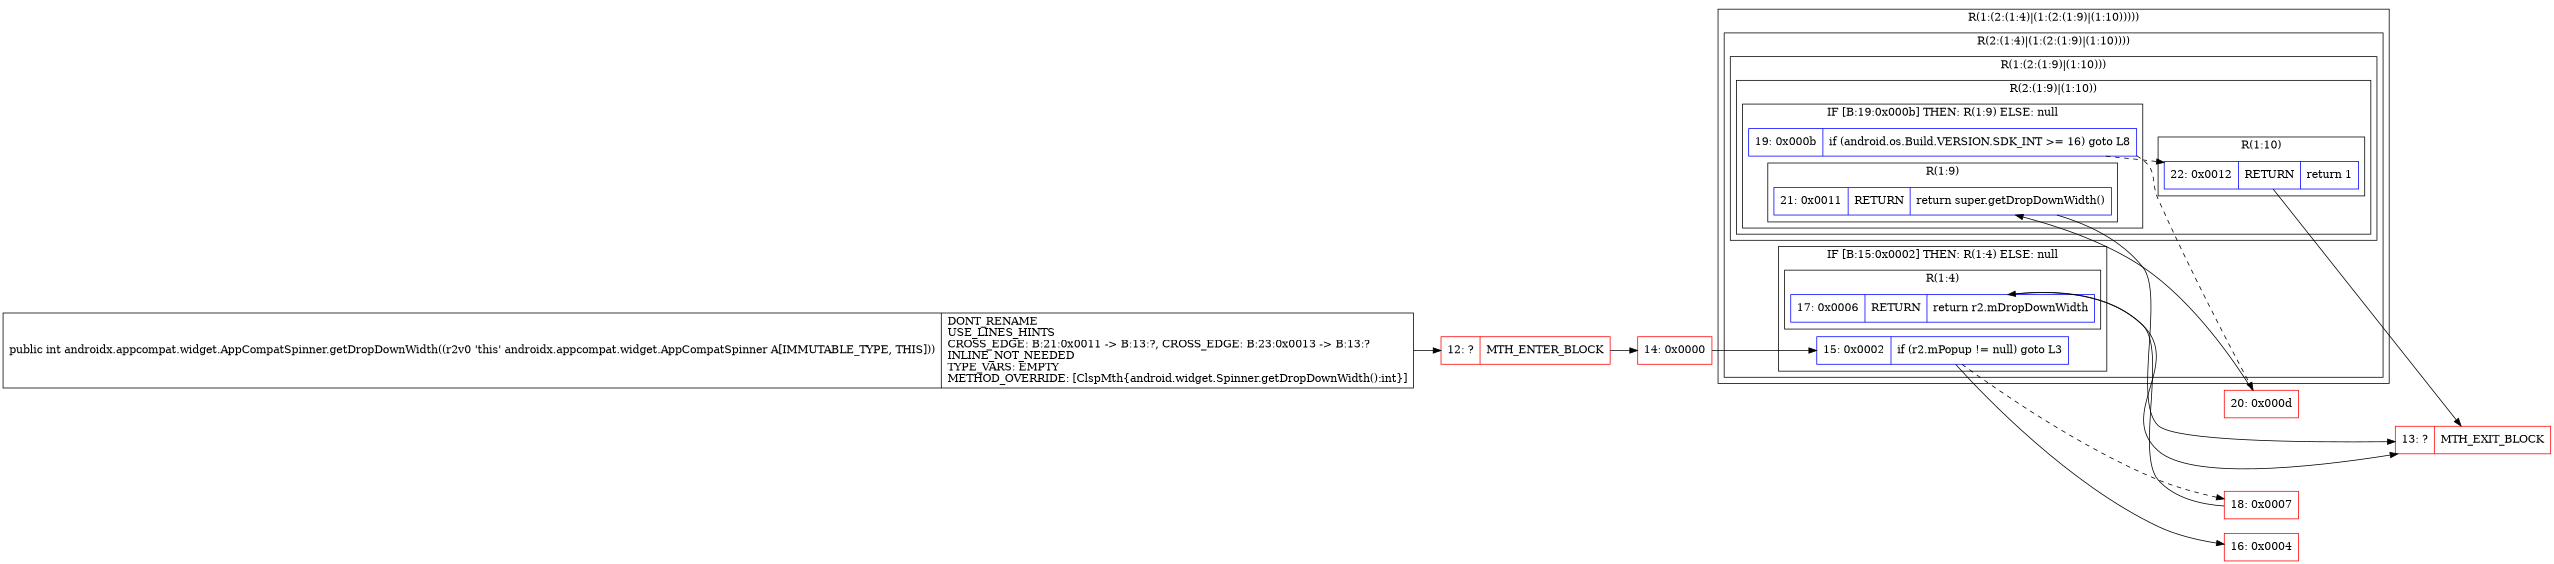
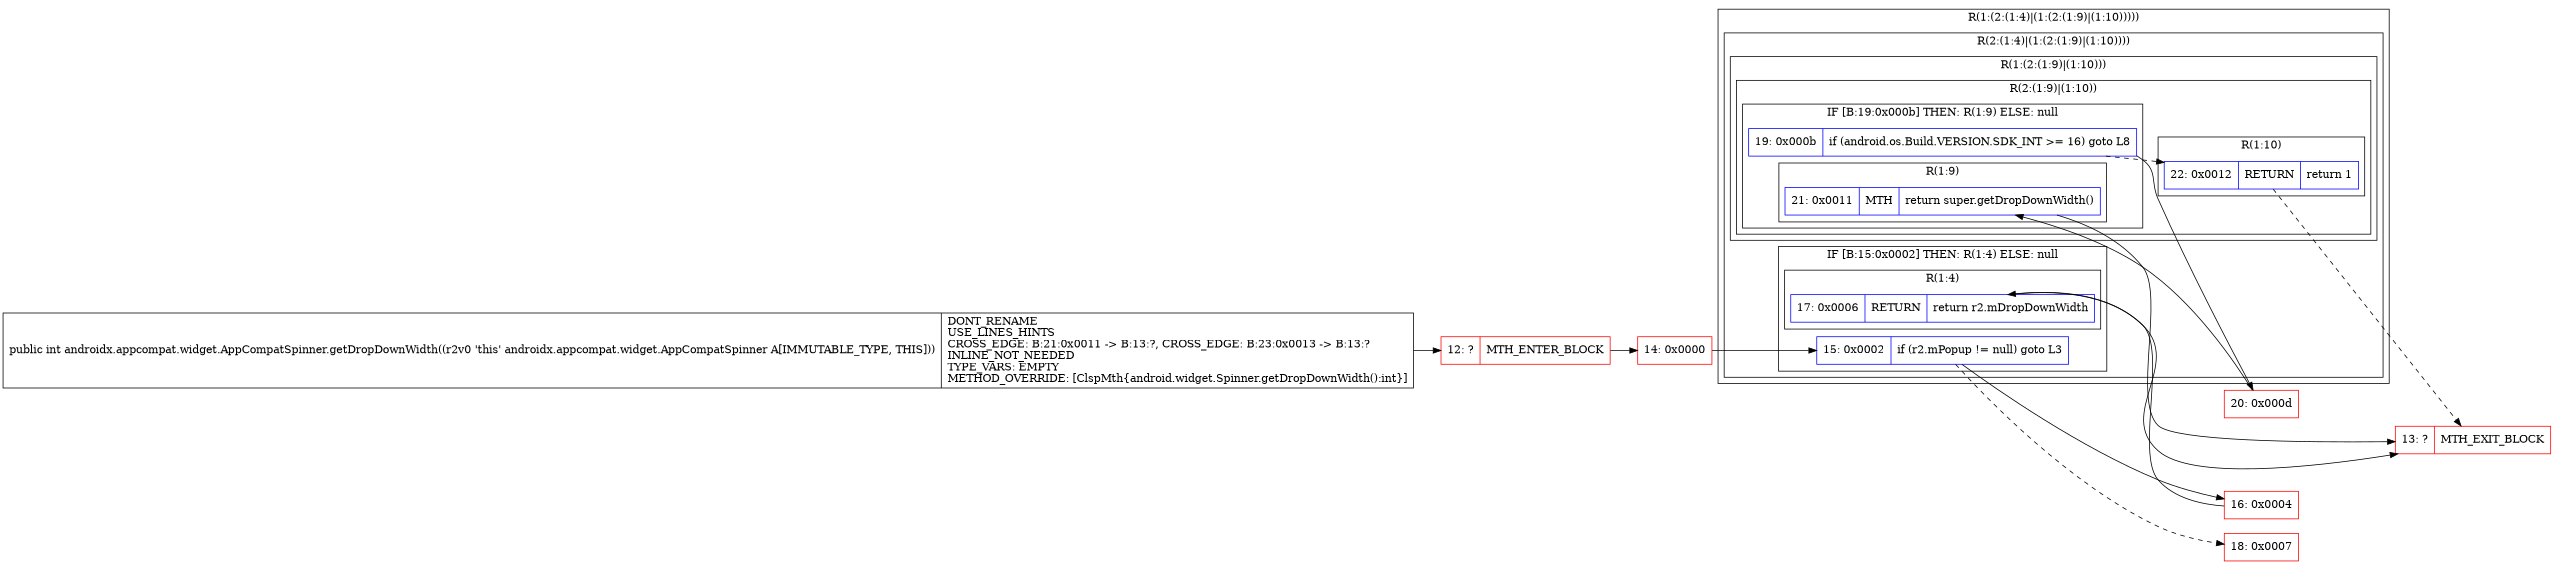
node "21: 0x0011": text "RETURN" -> "MTH"
edge "19: 0x000b" -> "20: 0x000d": style dashed -> solid
edge "22: 0x0012" -> "13: ?": style solid -> dashed
edge "18: 0x0007" -> "17: 0x0006": now "16: 0x0004" -> "17: 0x0006"
